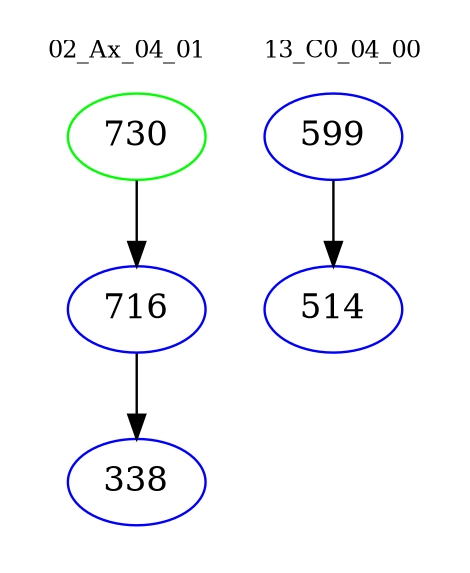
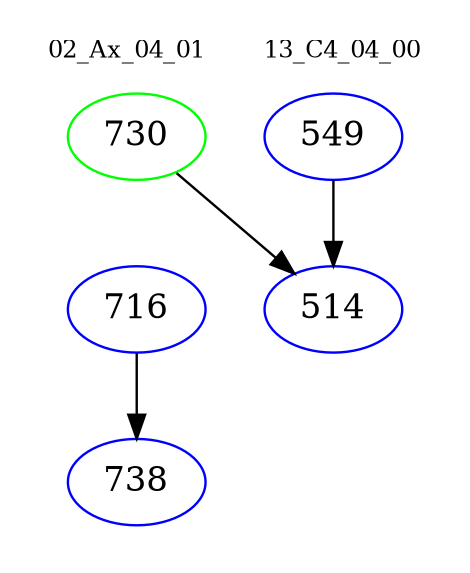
cluster "13_C0_04_00": label "13_C0_04_00" -> "13_C4_04_00"
node "599": label "599" -> "549"
edge "730" -> "716": now "730" -> "514"
node "338": label "338" -> "738"
